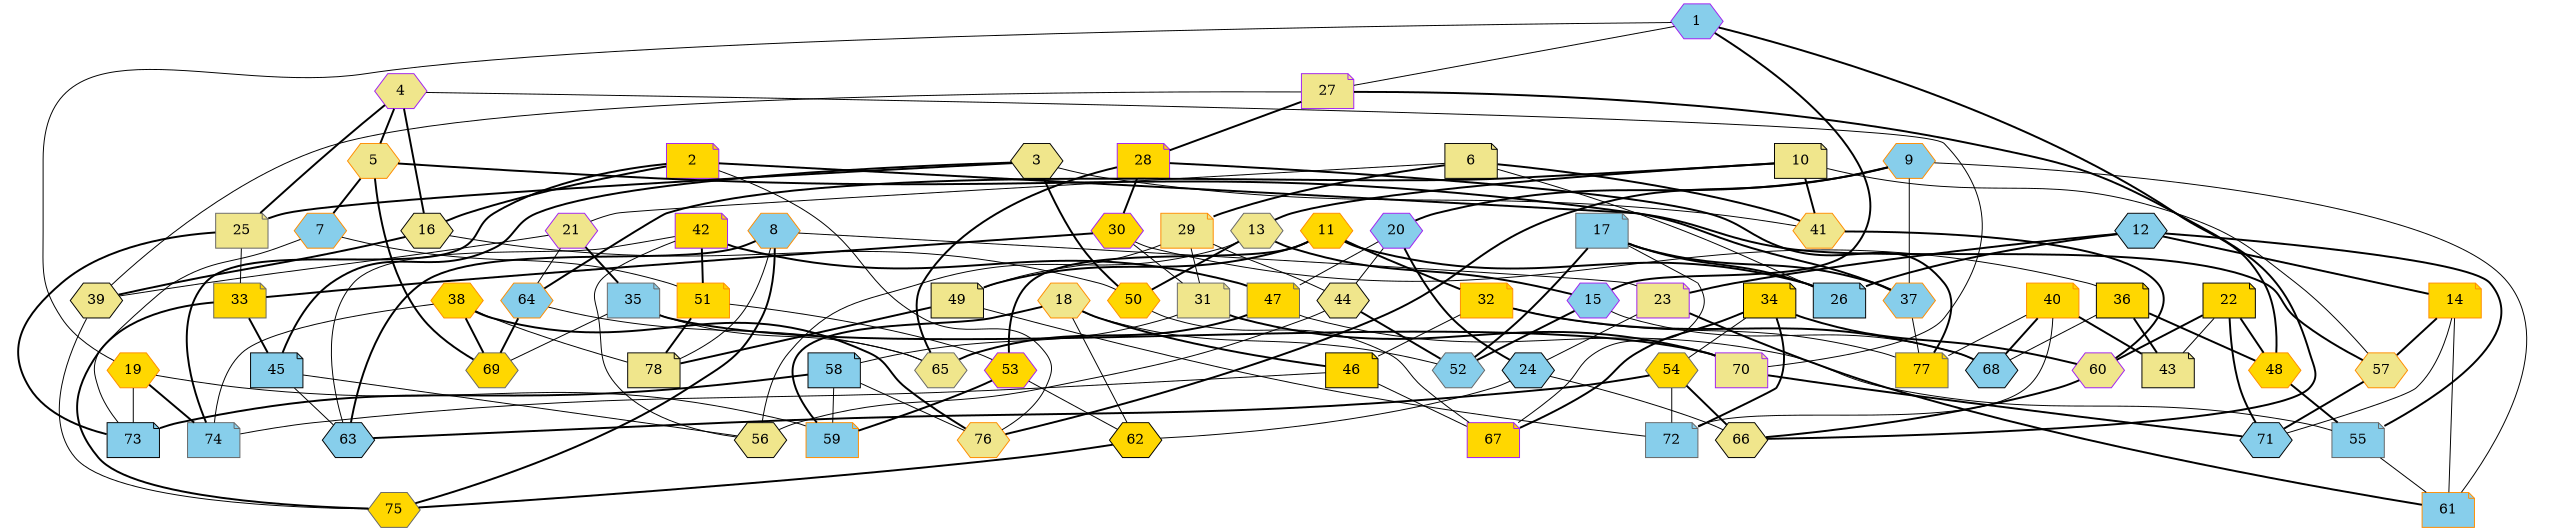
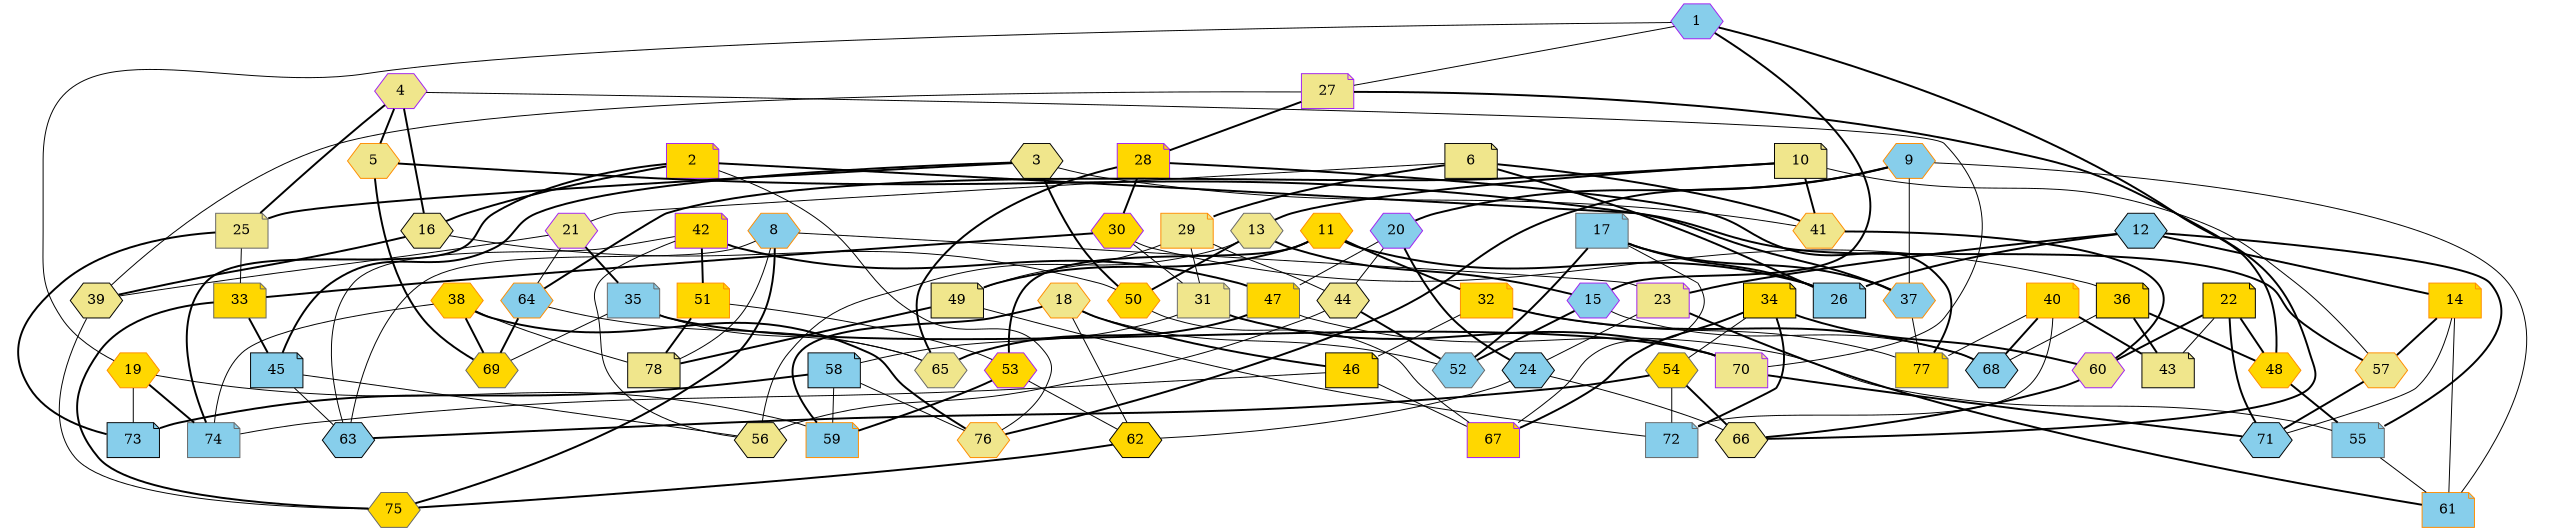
node "7": removed
edge "6" -- "26": style solid -> bold
edge "8" -- "63": style bold -> solid
